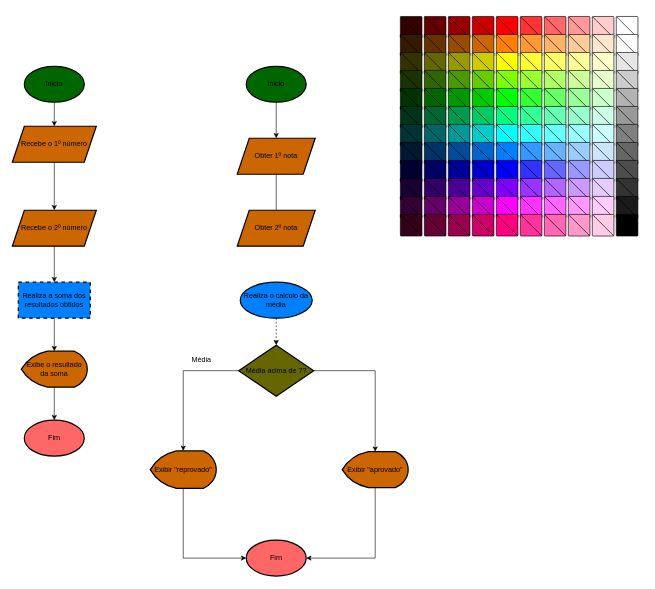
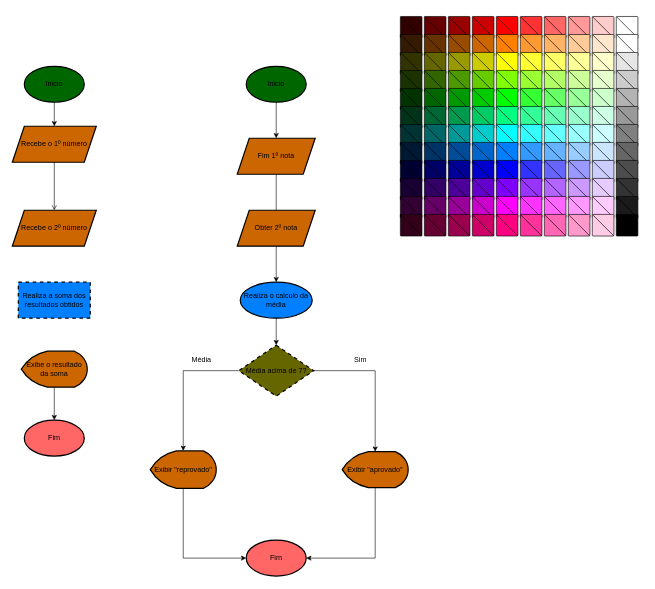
node "Obter 1º nota": label "Obter 1º nota" -> "Fim 1º nota"
edge "Recebe o 1º número" -> "Recebe o 2º número": arrowhead classic -> open
edge "Recebe o 2º número" -> "Realiza a soma dos resultados obtidos": removed
edge "Obter 2º nota" -> "Realiza o calculo da média": added
edge "Realiza o calculo da média" -> "Média acima de 7?": style dashed -> solid
edge "Realiza a soma dos resultados obtidos" -> "Exibe o resultado da soma": removed
node "Sim": added
node "Média acima de 7?": style solid -> dashed
